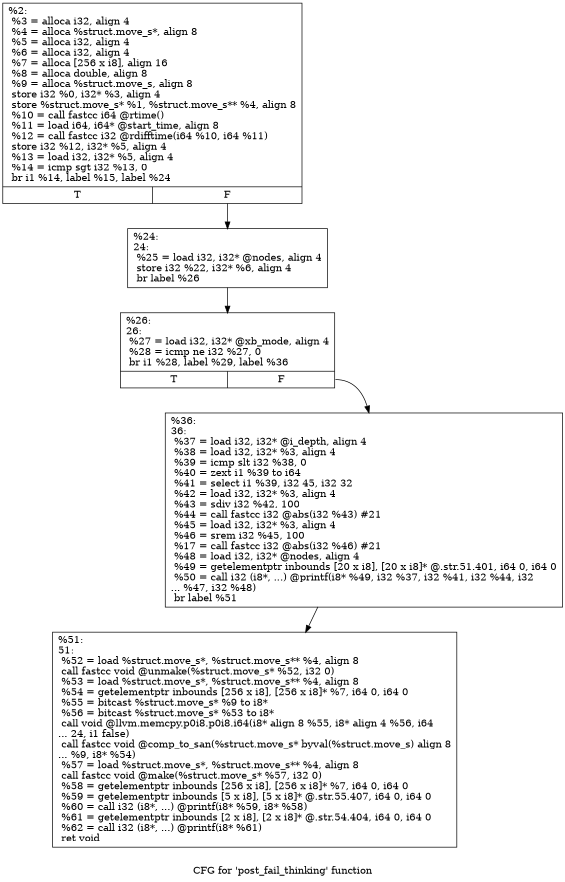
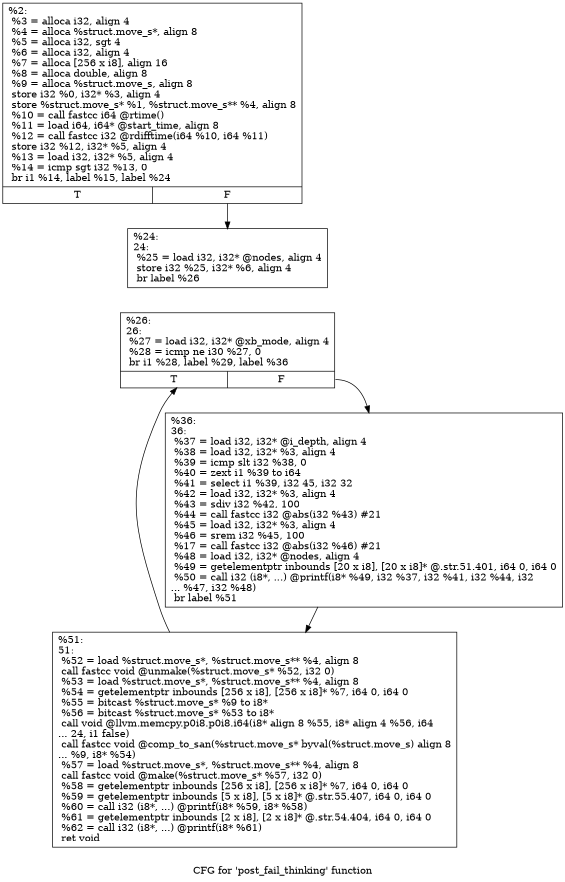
node "%2:": text "%5 = alloca i32, align 4" -> "%5 = alloca i32, sgt 4"
node "%24:": text "store i32 %22, i32* %6, align 4" -> "store i32 %25, i32* %6, align 4"
edge "%24:" -> "%26:": now "%51:" -> "%26:"
node "%26:": text "%28 = icmp ne i32 %27, 0" -> "%28 = icmp ne i30 %27, 0"
